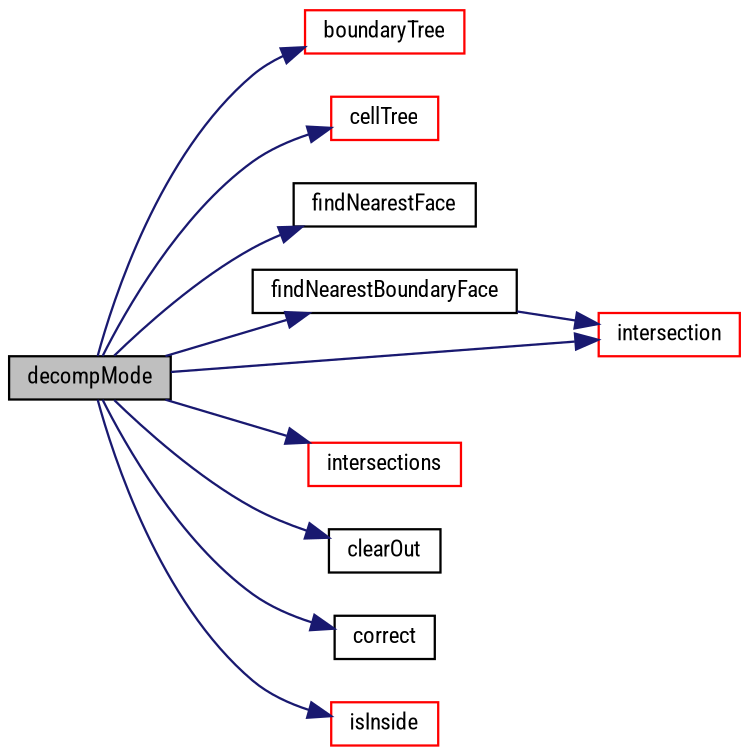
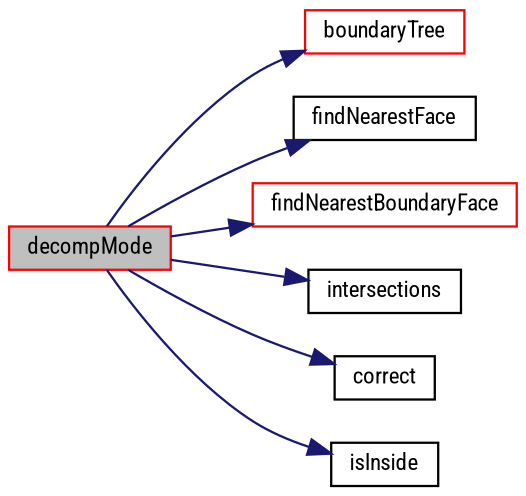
node "cellTree": removed
node "findNearestBoundaryFace": color black -> red
node "intersection": removed
node "decompMode": color black -> red
node "intersections": color red -> black
node "clearOut": removed
node "isInside": color red -> black
